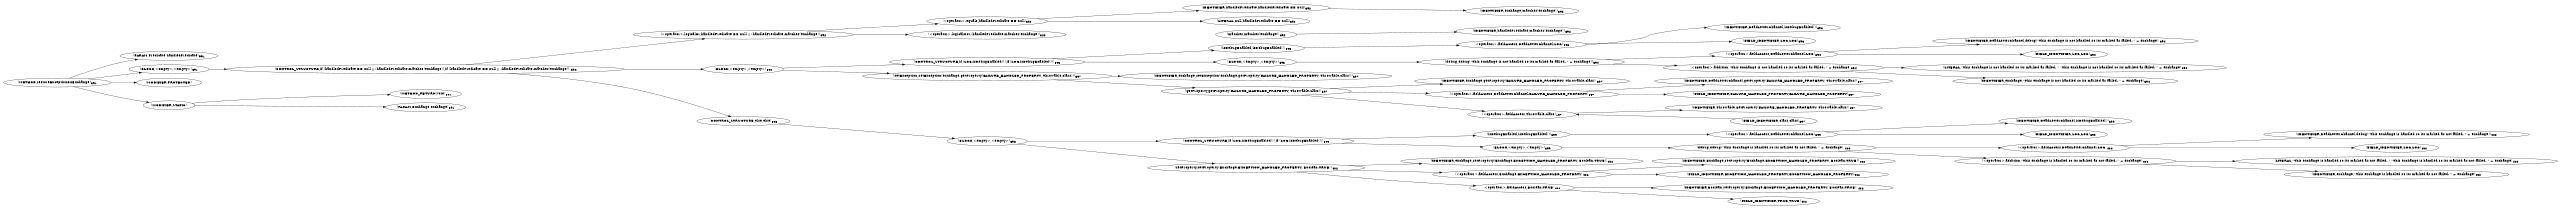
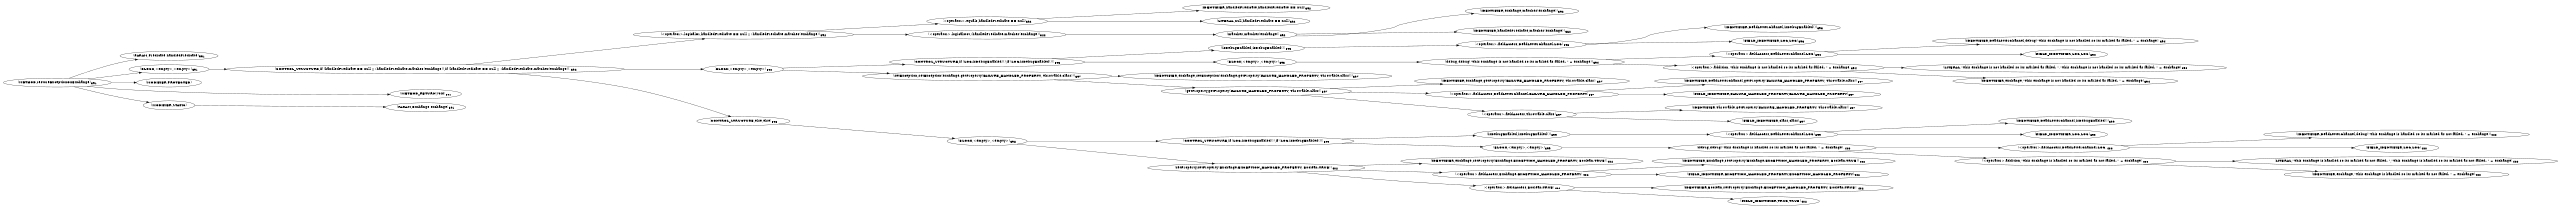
edge "(IDENTIFIER,handledPredicate,handledPredicate == null)" -> "(IDENTIFIER,exchange,matches(exchange))": now "(matches,matches(exchange))" -> "(IDENTIFIER,exchange,matches(exchange))"
node "(IDENTIFIER,handledPredicate,matches(exchange))": text "392" -> "362"
edge "(<operator>.logicalNot,!handledPredicate.matches(exchange))" -> "(matches,matches(exchange))": added
edge "(MODIFIER,STATIC)" -> "(METHOD_RETURN,void)": now "(METHOD,restoreExceptionOnExchange)" -> "(METHOD_RETURN,void)"
node "(<operator>.fieldAccess,Throwable.class)": text "197" -> "397"
edge "(FIELD_IDENTIFIER,class,class)" -> "(<operator>.fieldAccess,Throwable.class)": reversed
